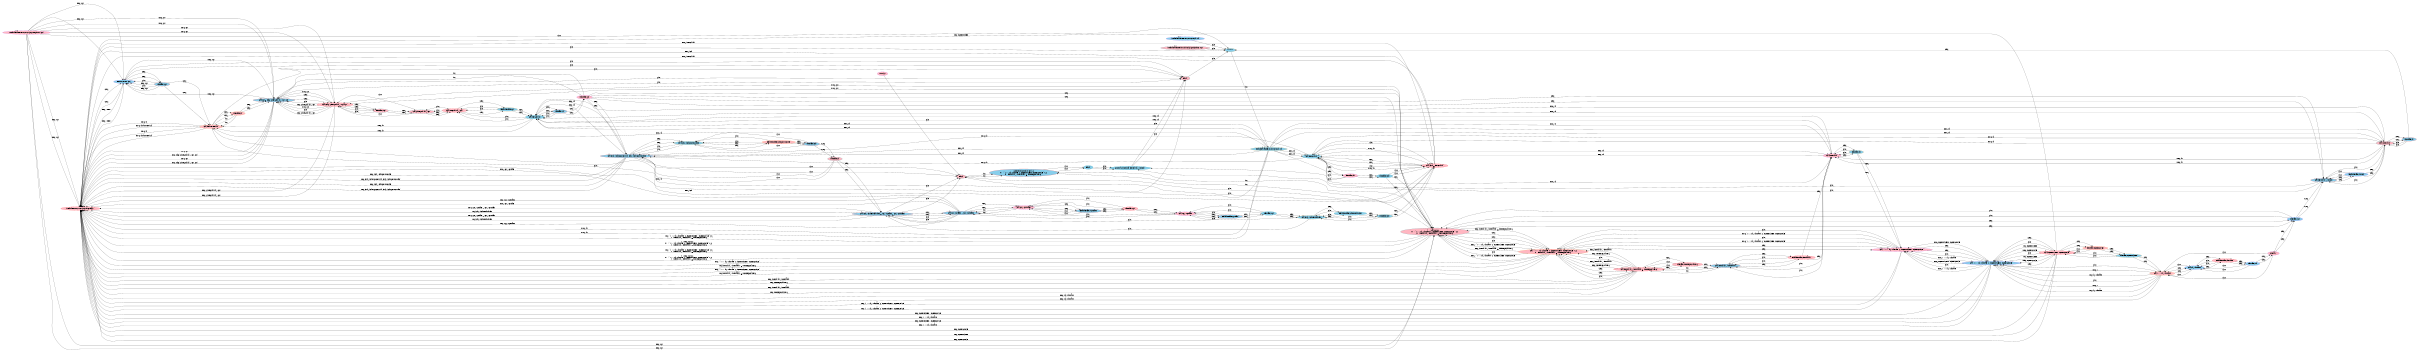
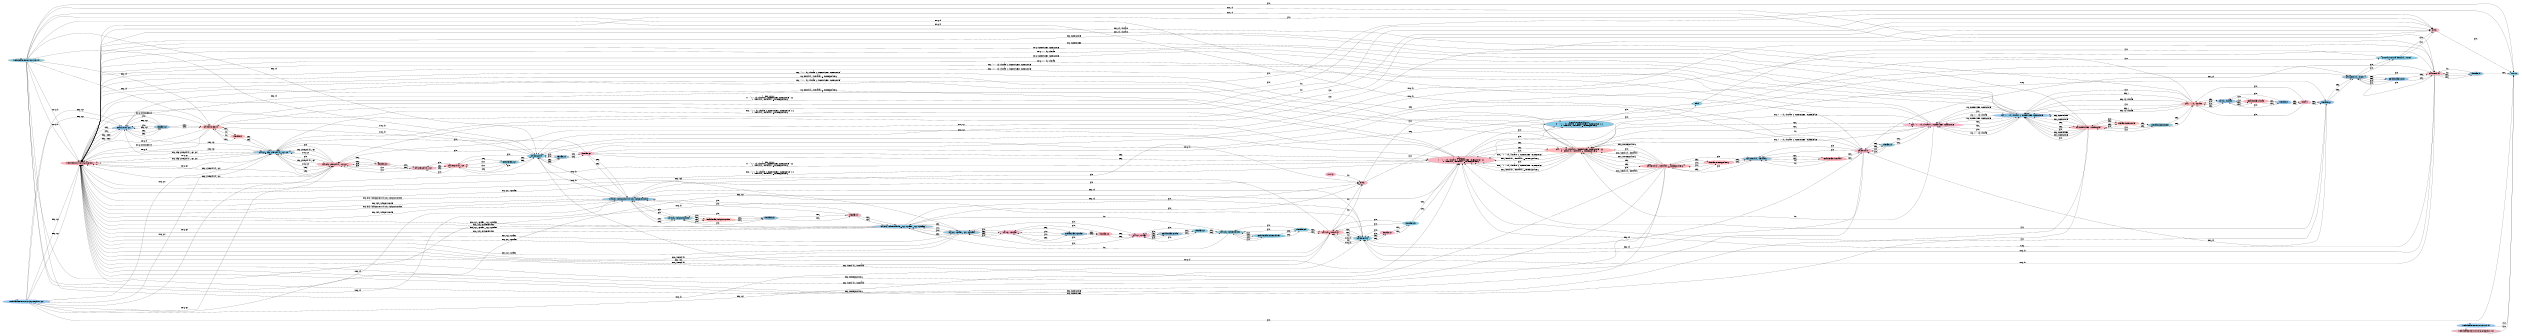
node "(MethodParameterIn,struct ipv6_txoptions *opt)": fillcolor lightpink -> skyblue
edge "1000100" -> "(MethodParameterIn,struct sock *sk)": reversed
